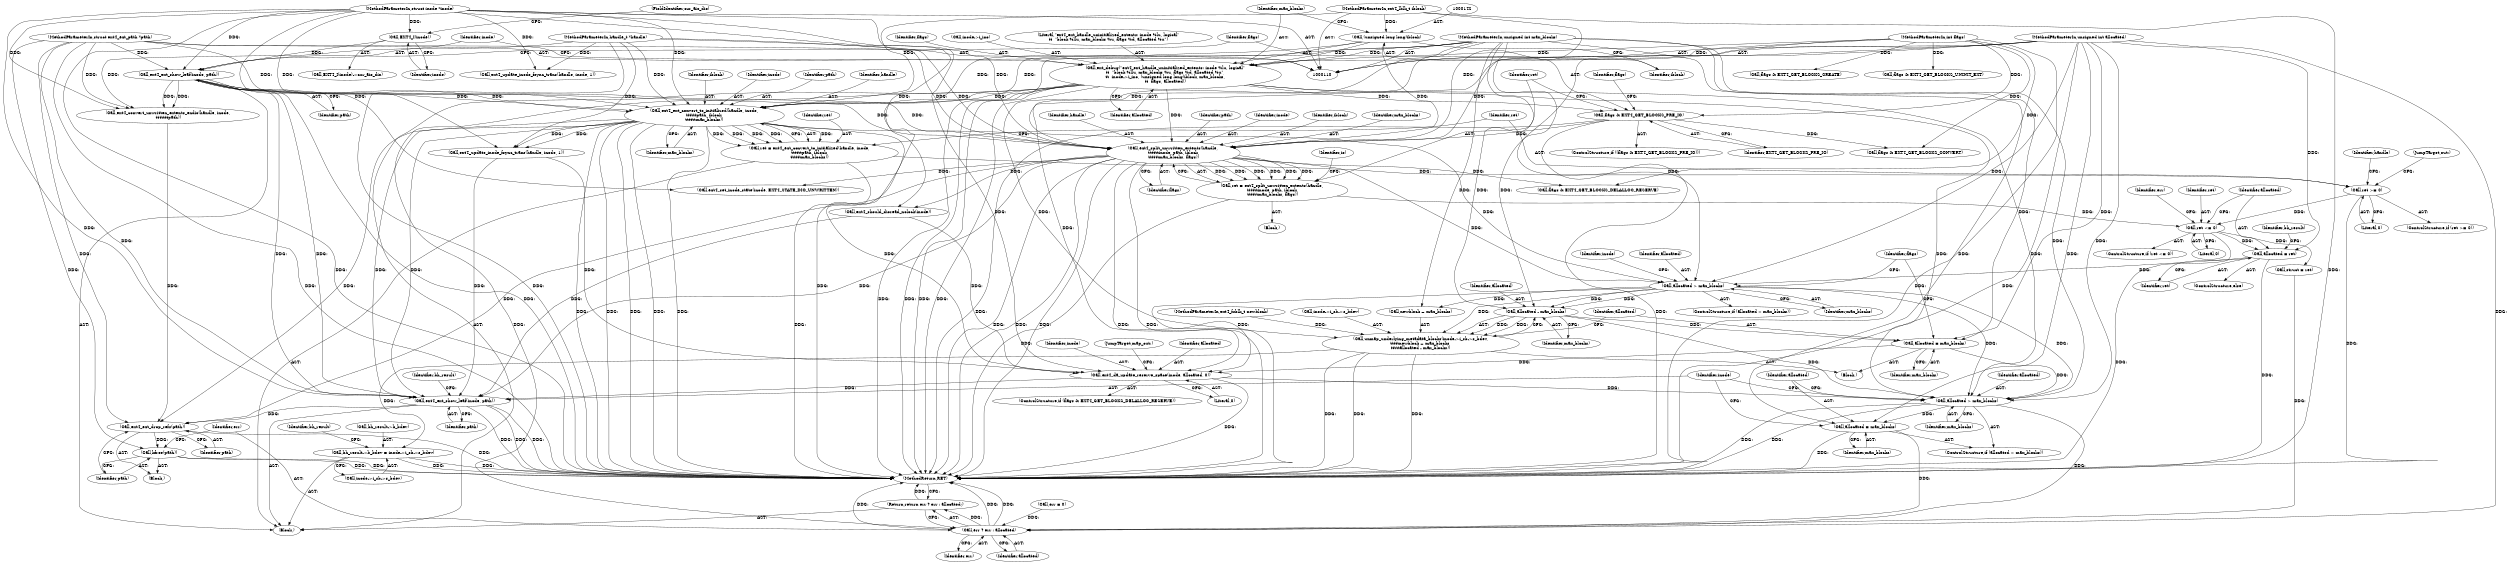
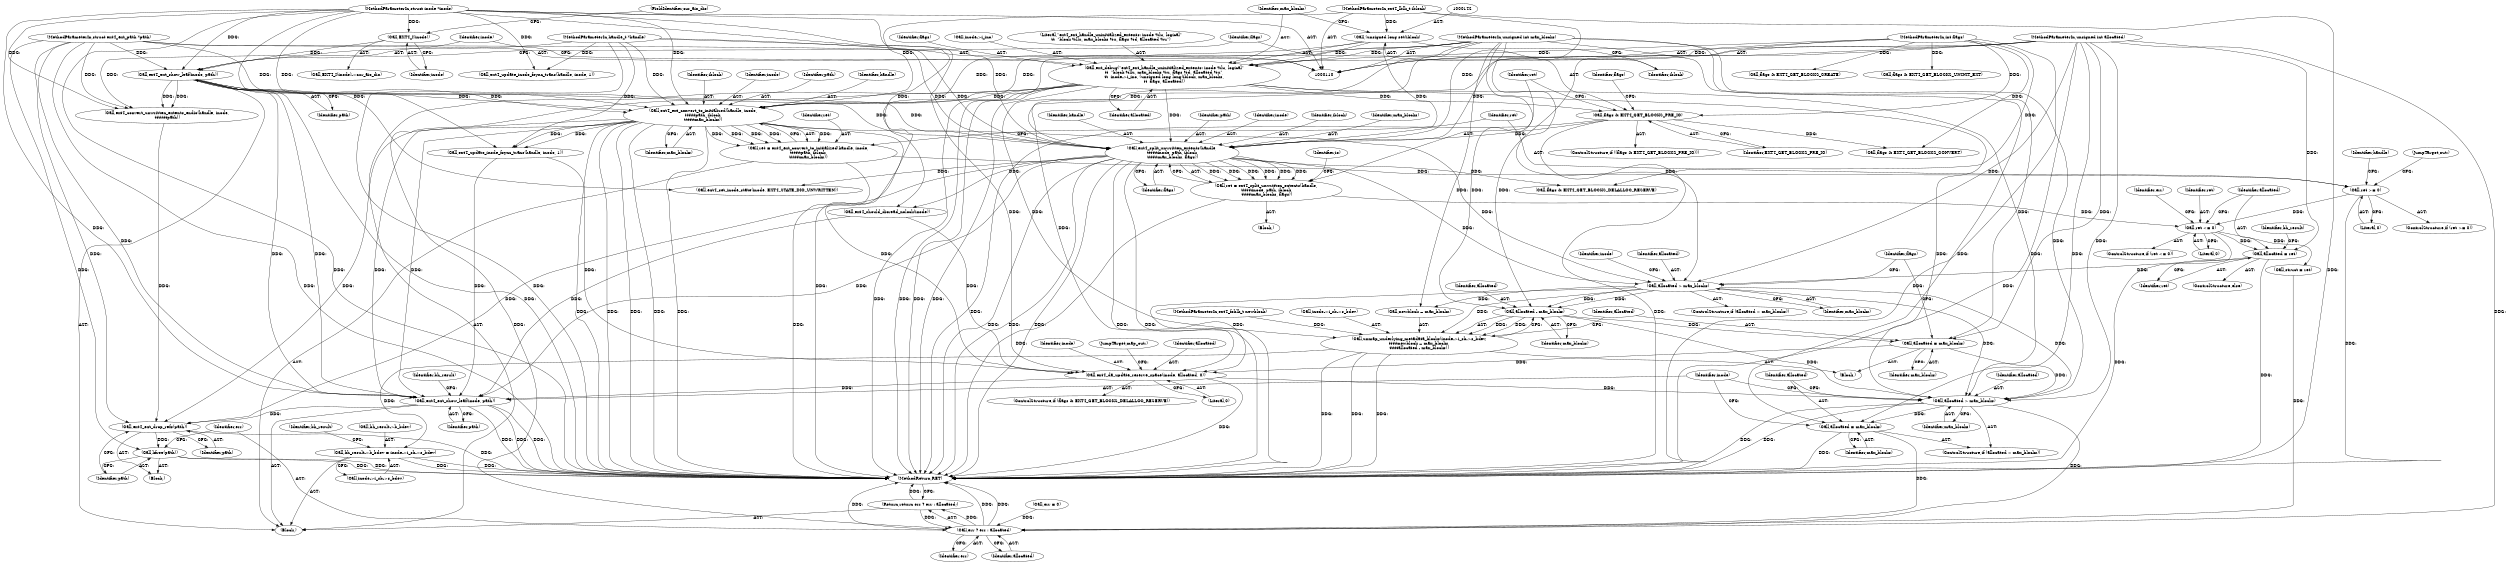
node "(Call,(unsigned long long)iblock)": label "(Call,(unsigned long long)iblock)" -> "(Call,(unsigned long set)iblock)"
edge "(Return,return err ? err : allocated;)" -> "(Call,err ? err : allocated)": label "CFG: " -> "DDG: "
